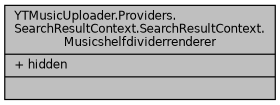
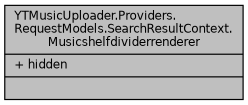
node "YTMusicUploader.Providers.": text "SearchResultContext.SearchResultContext." -> "RequestModels.SearchResultContext."
